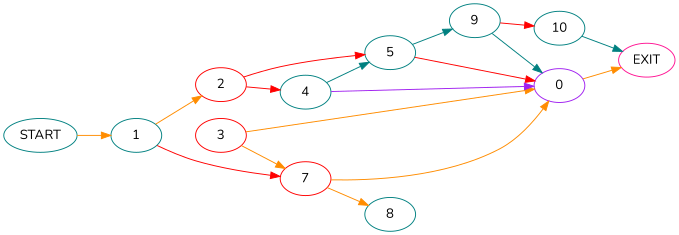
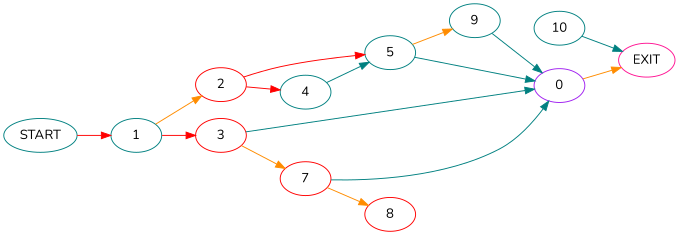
edge "9" -> "10": removed
edge "5" -> "9": color teal -> darkorange
edge "5" -> "0": color red -> teal
edge "4" -> "0": removed
edge "3" -> "0": color darkorange -> teal
edge "START" -> "1": color darkorange -> red
edge "1" -> "7": now "1" -> "3"
edge "7" -> "0": color darkorange -> teal
node "8": color teal -> red
